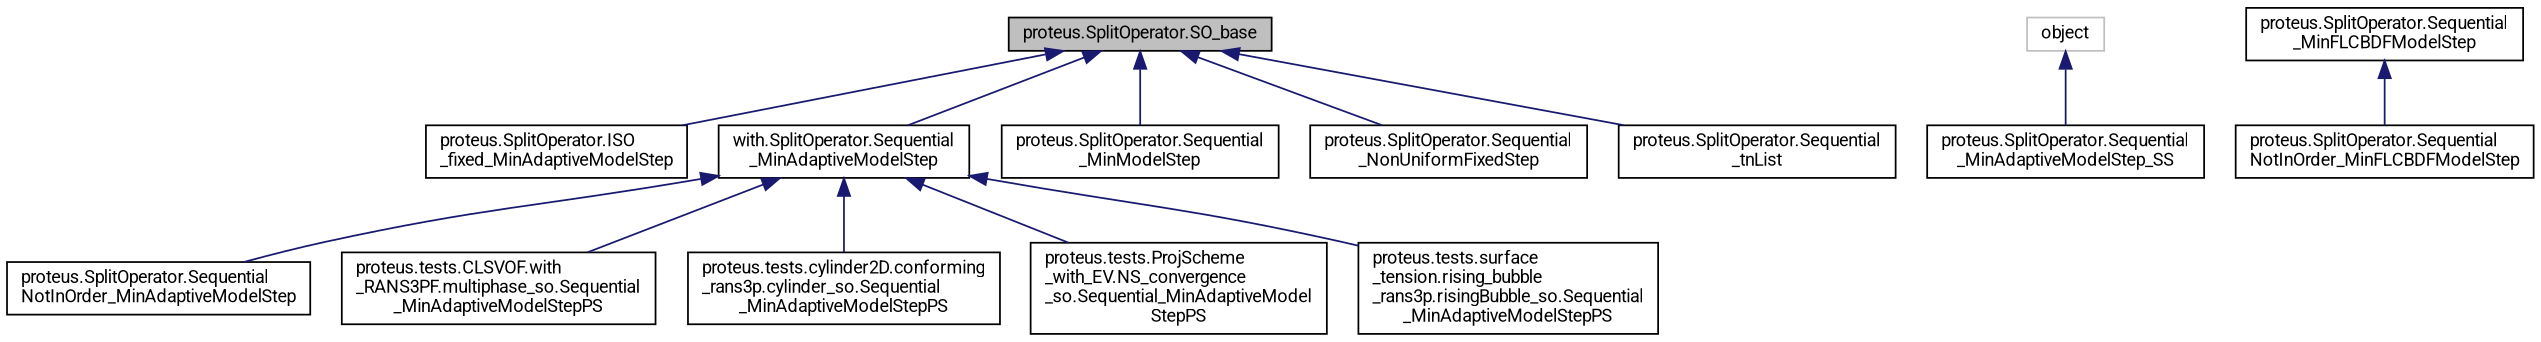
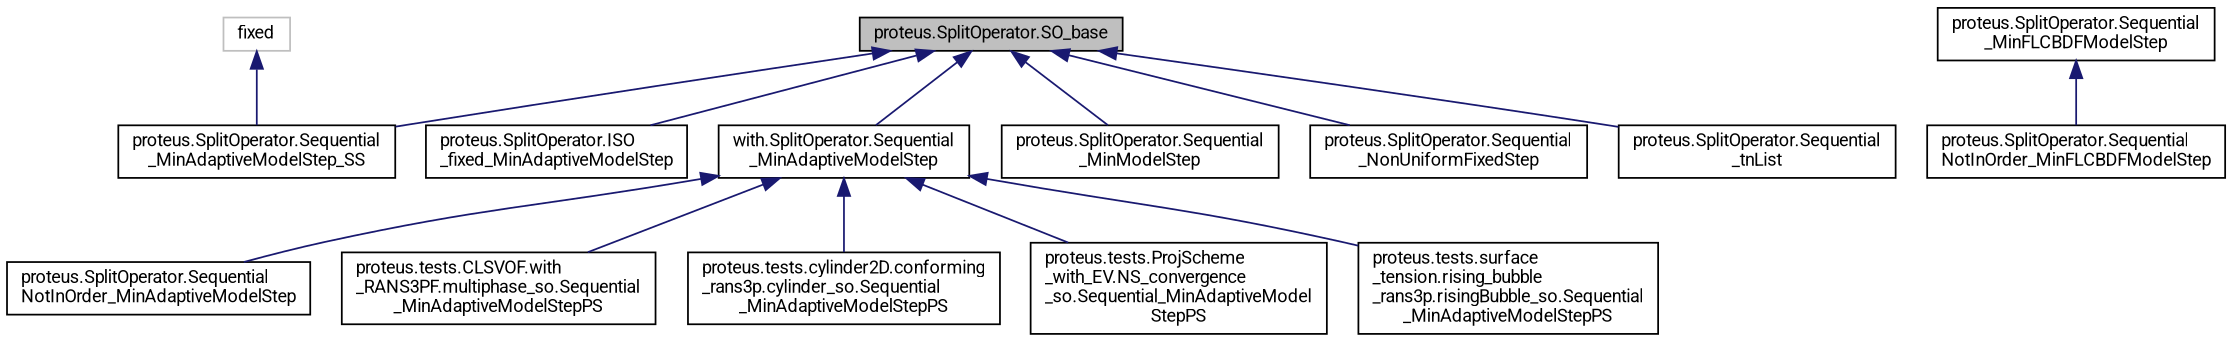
node "object": label "object" -> "fixed"
edge "proteus.SplitOperator.Sequential _MinAdaptiveModelStep_SS" -> "proteus.SplitOperator.SO_base": added
